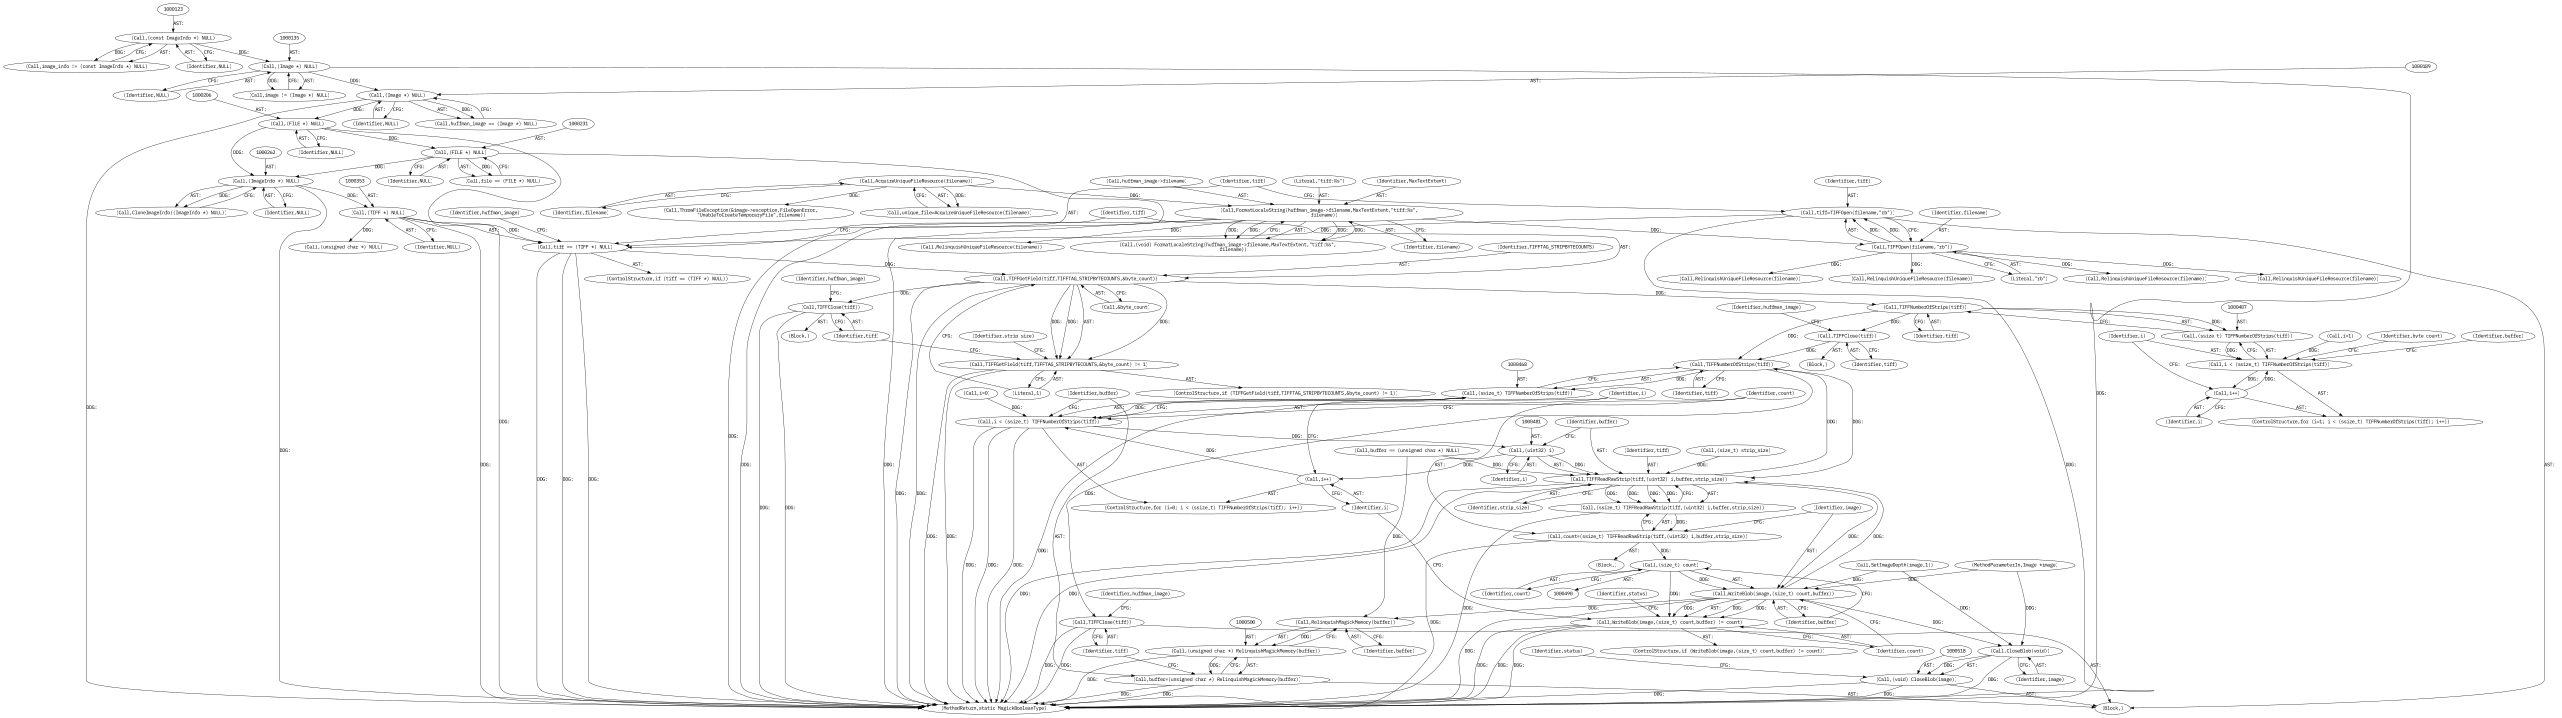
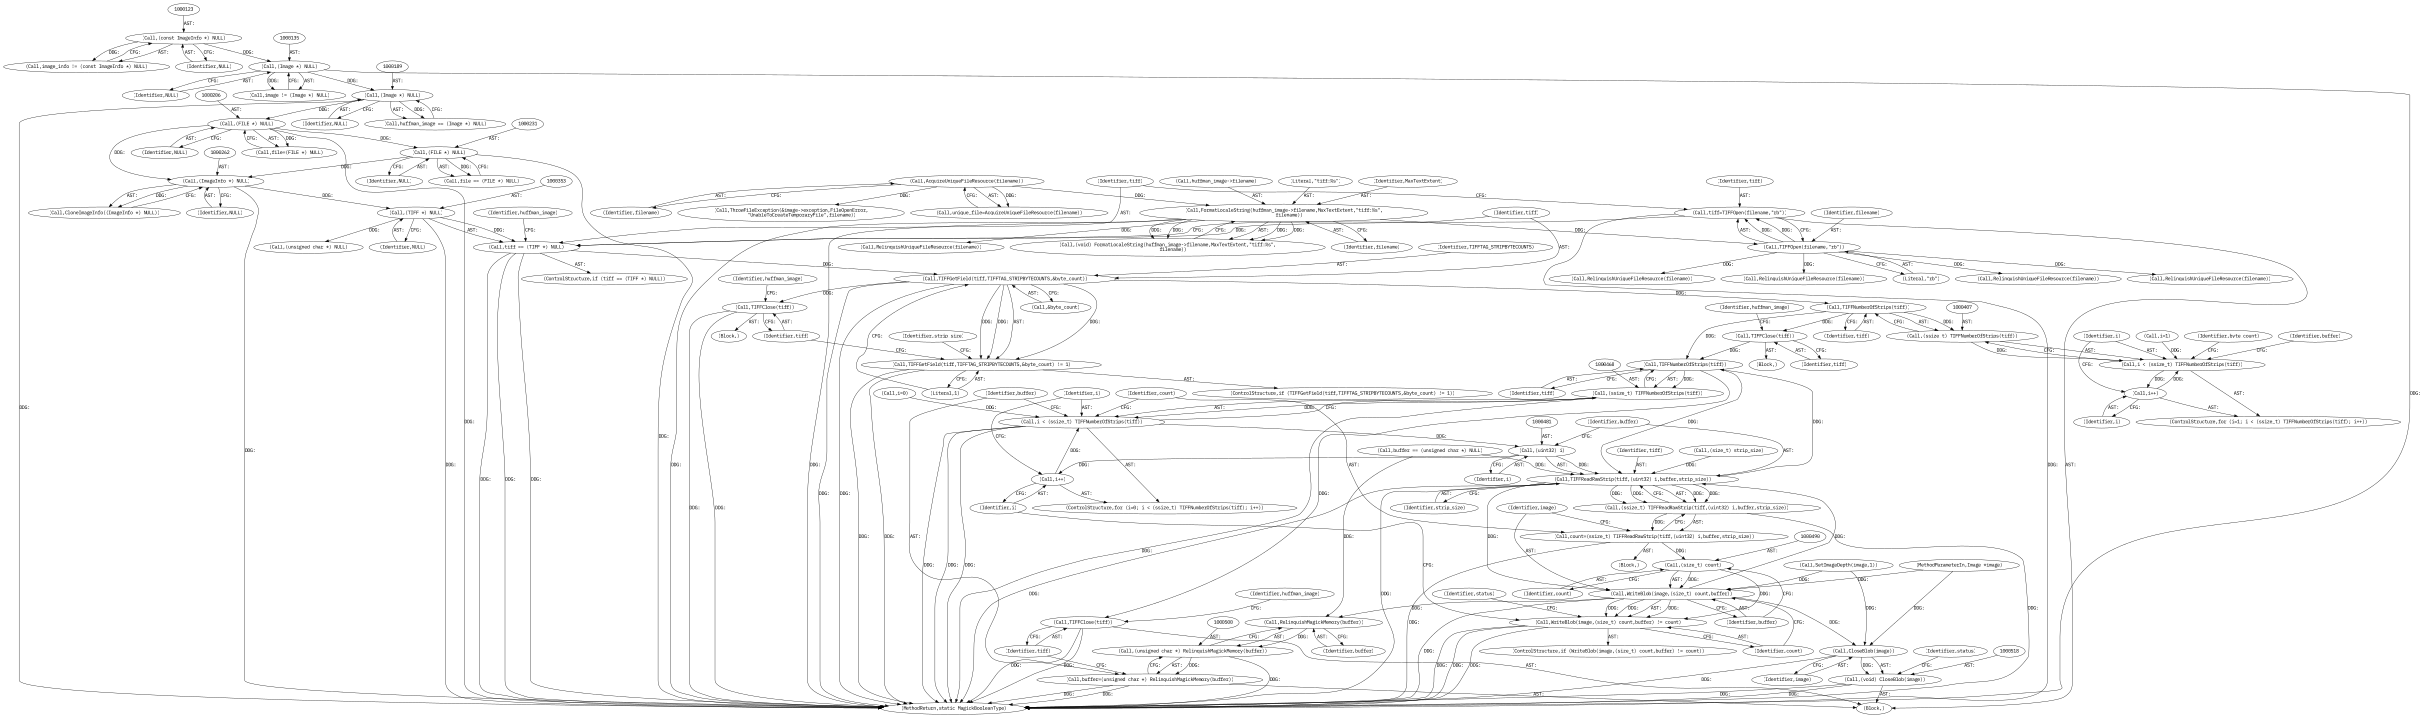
node "(Call,file=(FILE *) NULL)": added
edge "(Call,(size_t) count)" -> "1000490": reversed
node "(Call,CloseBlob(void))": label "(Call,CloseBlob(void))" -> "(Call,CloseBlob(image))"
